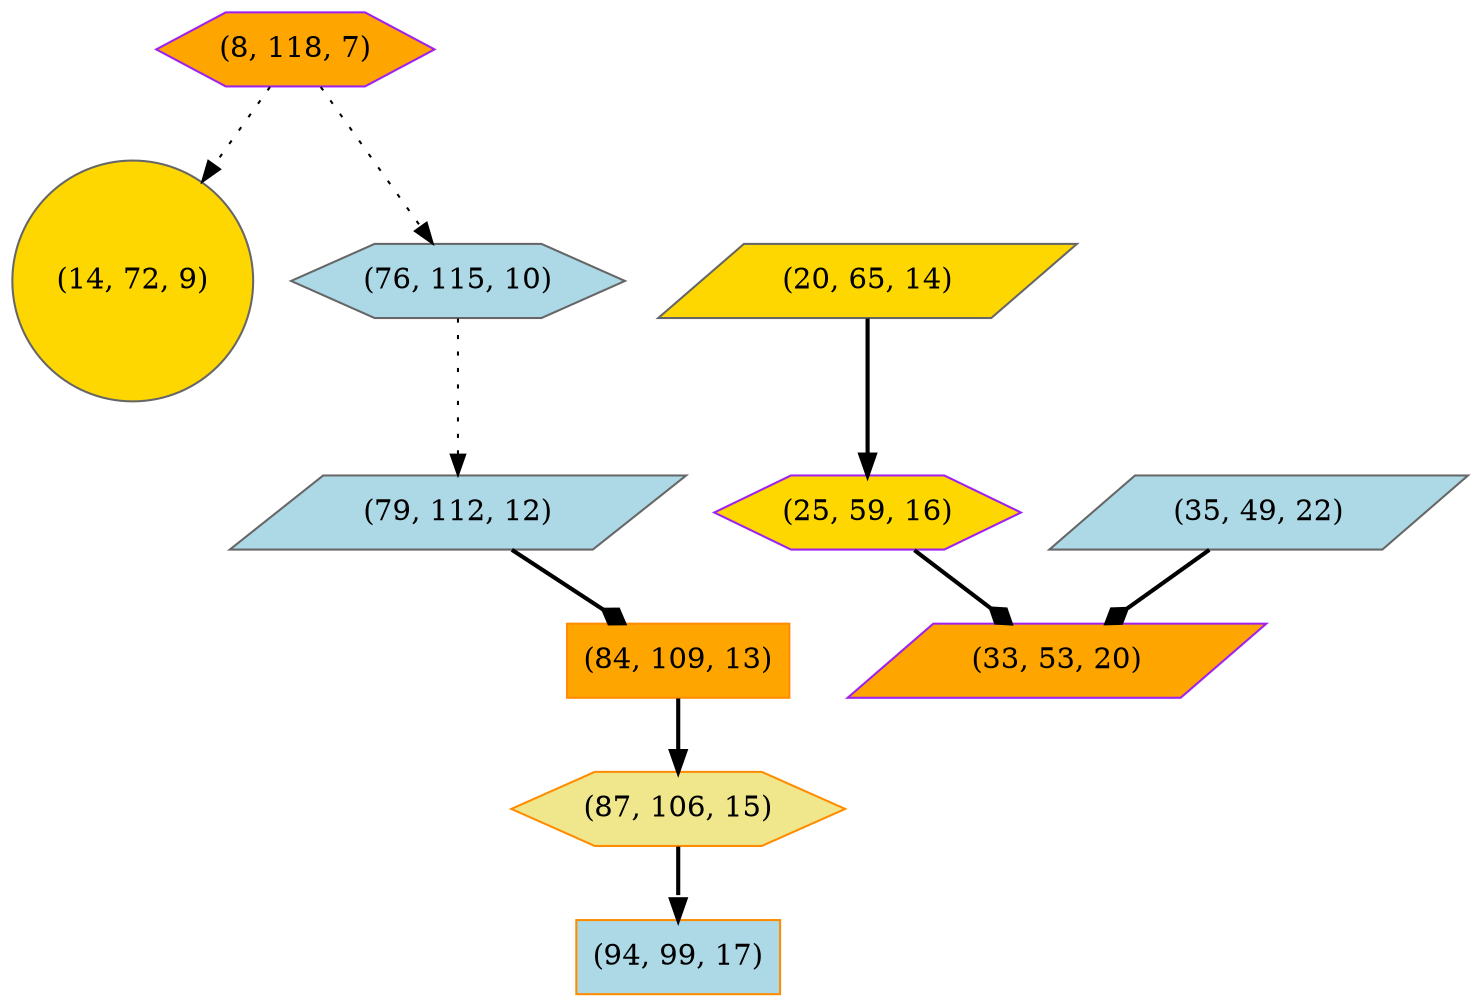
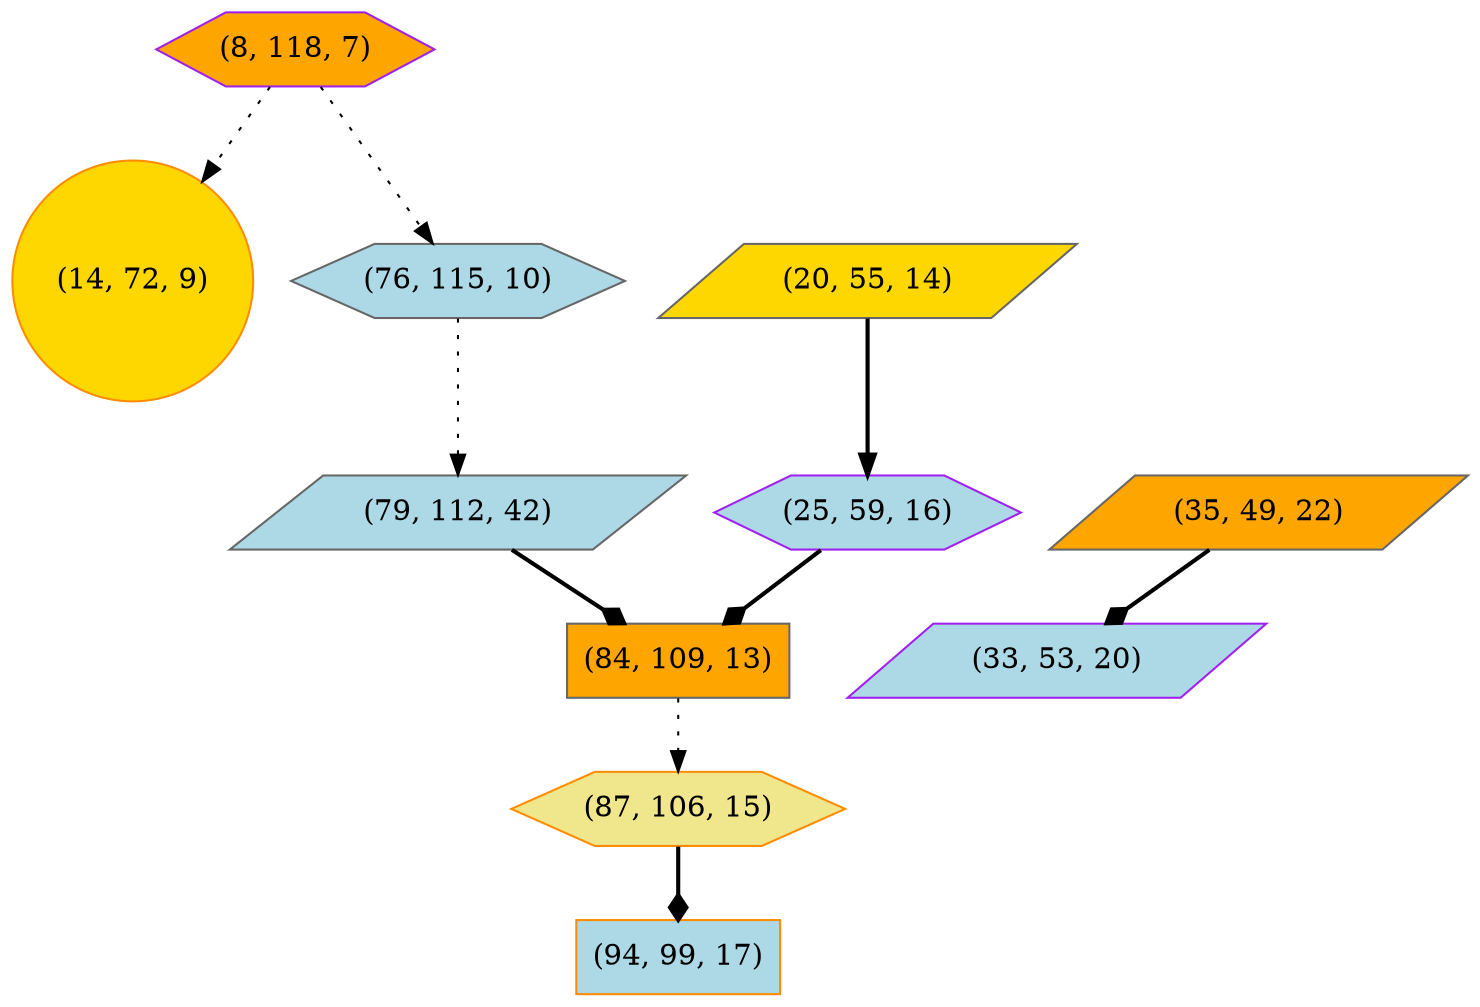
node "(14, 72, 9)": color gray40 -> darkorange
node "(20, 65, 14)": label "(20, 65, 14)" -> "(20, 55, 14)"
node "(79, 112, 12)": label "(79, 112, 12)" -> "(79, 112, 42)"
node "(25, 59, 16)": fillcolor gold -> lightblue
node "(35, 49, 22)": fillcolor lightblue -> orange
edge "(25, 59, 16)" -> "(33, 53, 20)": now "(25, 59, 16)" -> "(84, 109, 13)"
node "(84, 109, 13)": color darkorange -> gray40
node "(33, 53, 20)": fillcolor orange -> lightblue
edge "(84, 109, 13)" -> "(87, 106, 15)": style bold -> dotted
edge "(87, 106, 15)" -> "(94, 99, 17)": arrowhead normal -> diamond
